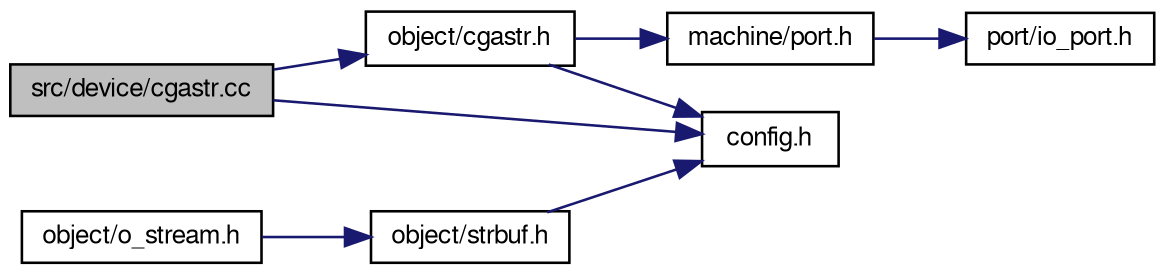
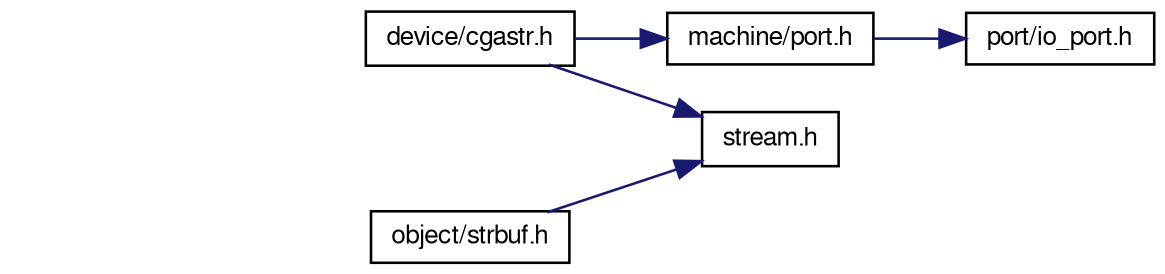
node "object/cgastr.h": label "object/cgastr.h" -> "device/cgastr.h"
node "src/device/cgastr.cc": removed
node "config.h": label "config.h" -> "stream.h"
node "object/o_stream.h": removed
